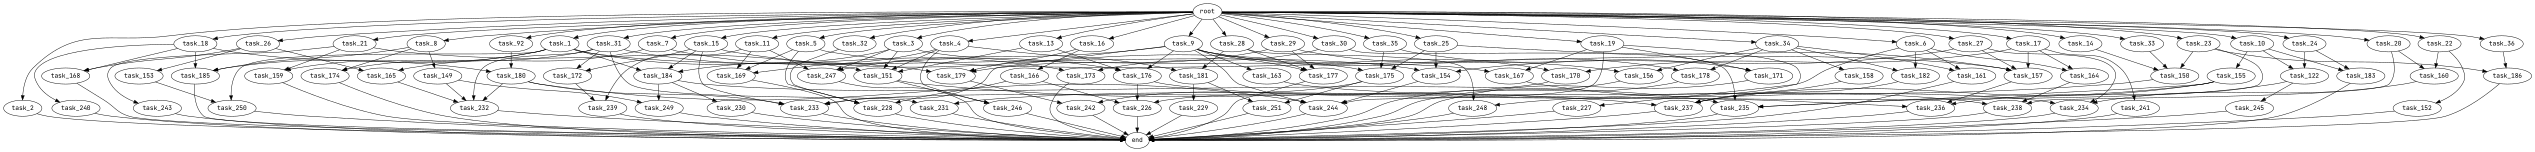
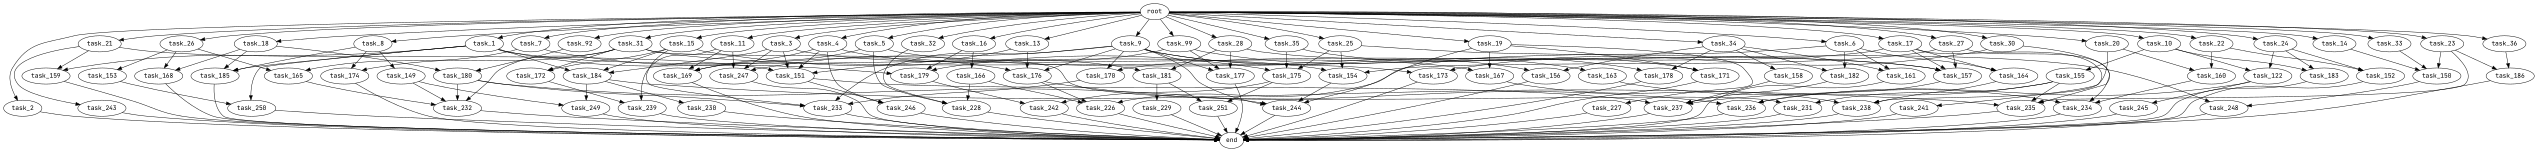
node "task_29": label "task_29" -> "task_99"
edge "task_24" -> "task_152": added
node "task_240": removed
